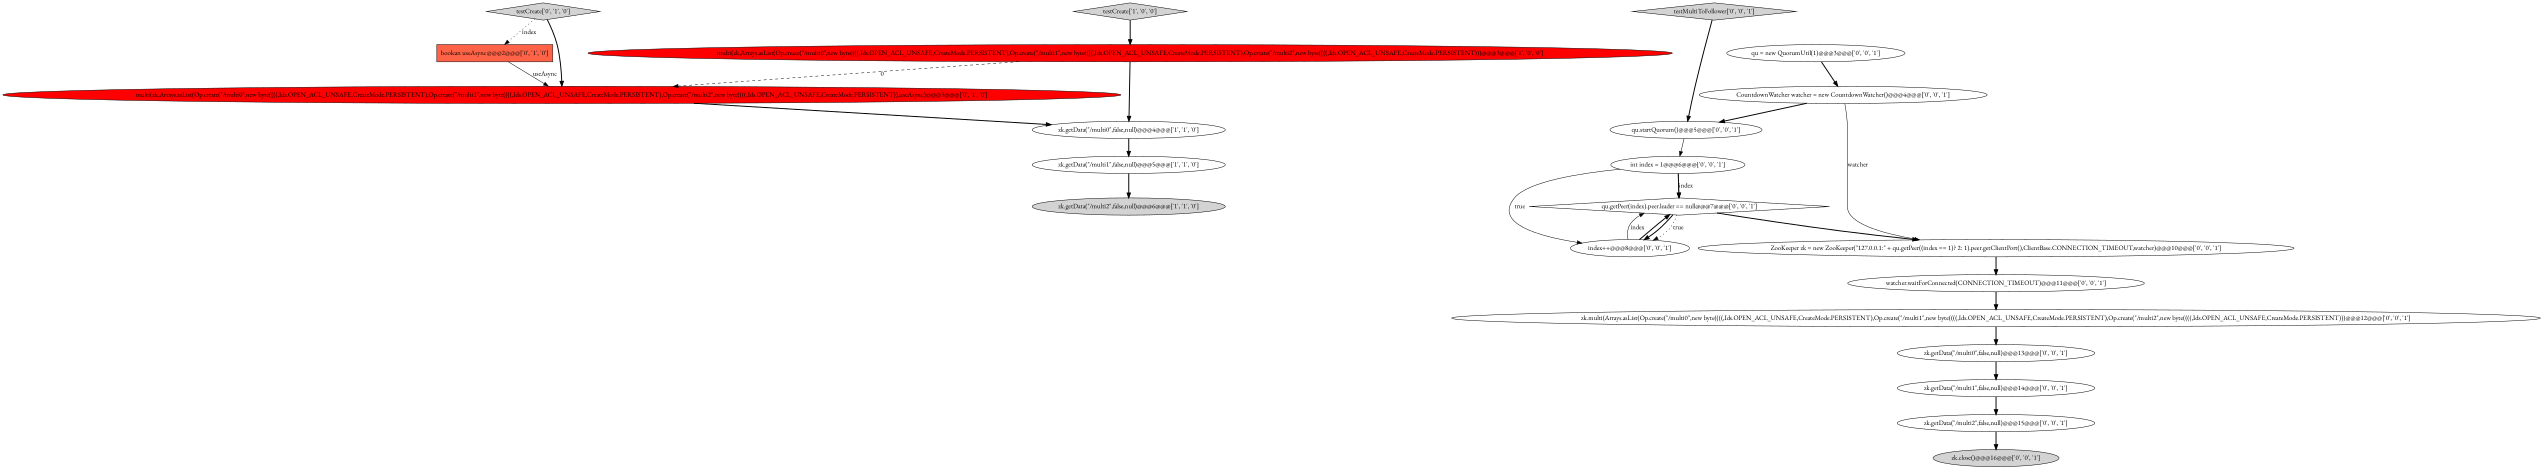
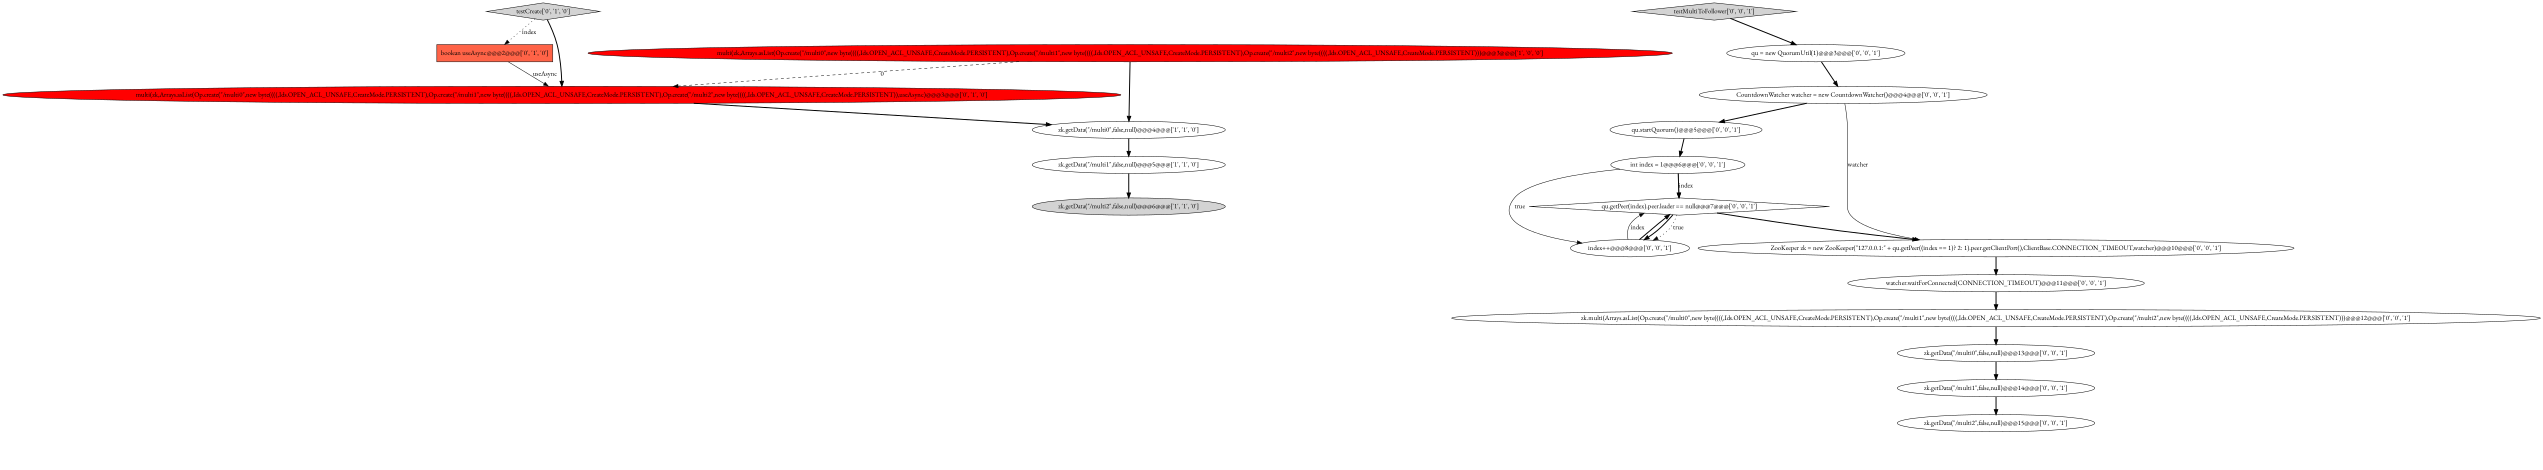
node "testCreate['1', '0', '0']": removed
edge "testMultiToFollower['0', '0', '1']" -> "qu.startQuorum()@@@5@@@['0', '0', '1']": now "testMultiToFollower['0', '0', '1']" -> "qu = new QuorumUtil(1)@@@3@@@['0', '0', '1']"
edge "qu.startQuorum()@@@5@@@['0', '0', '1']" -> "int index = 1@@@6@@@['0', '0', '1']": style solid -> bold
node "zk.close()@@@16@@@['0', '0', '1']": removed
